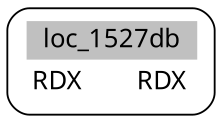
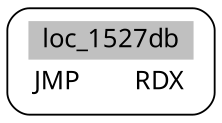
node "loc_1527db": text "RDX        RDX" -> "JMP        RDX"
